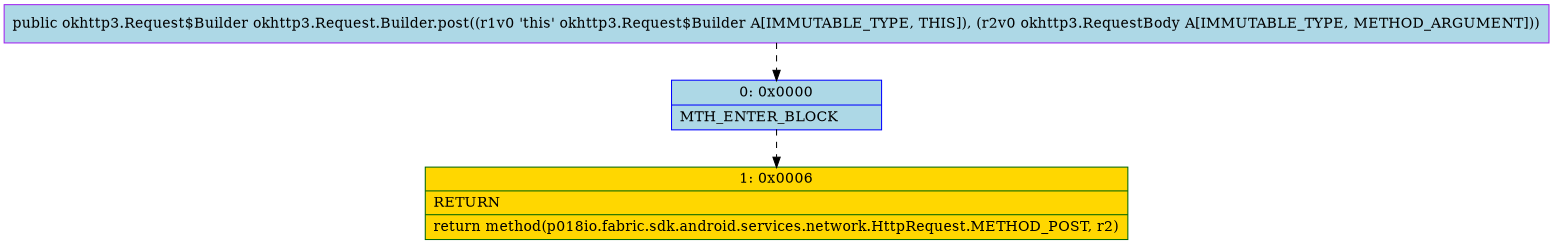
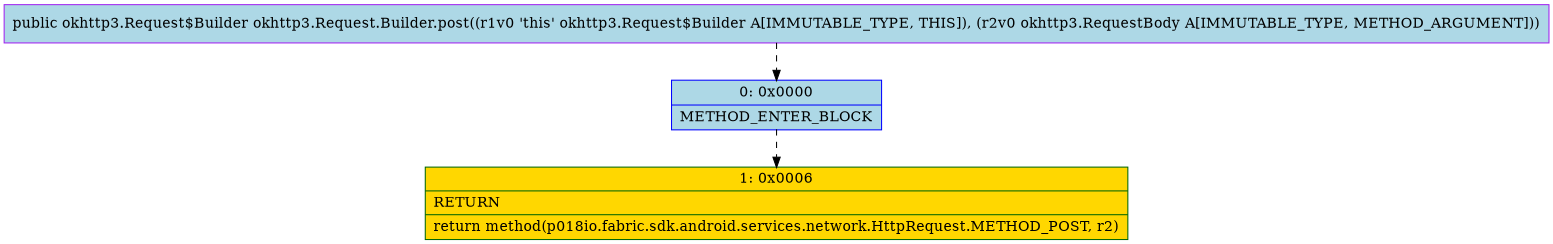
node "0: 0x0000": text "MTH_ENTER_BLOCK" -> "METHOD_ENTER_BLOCK"
